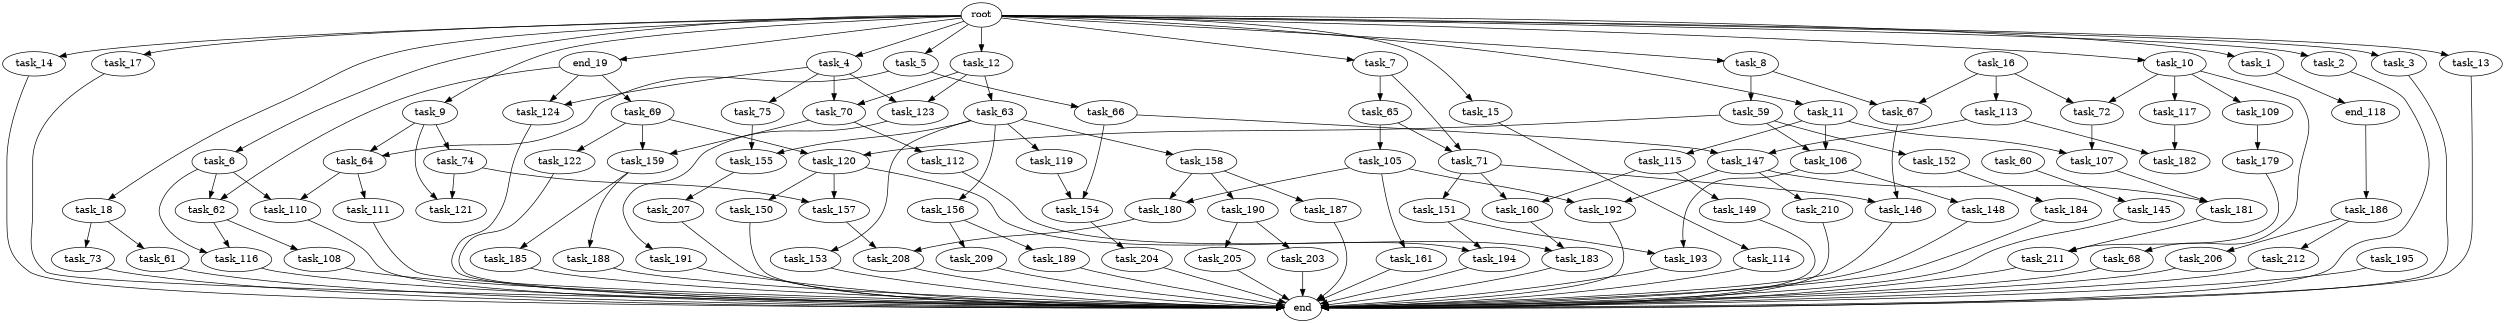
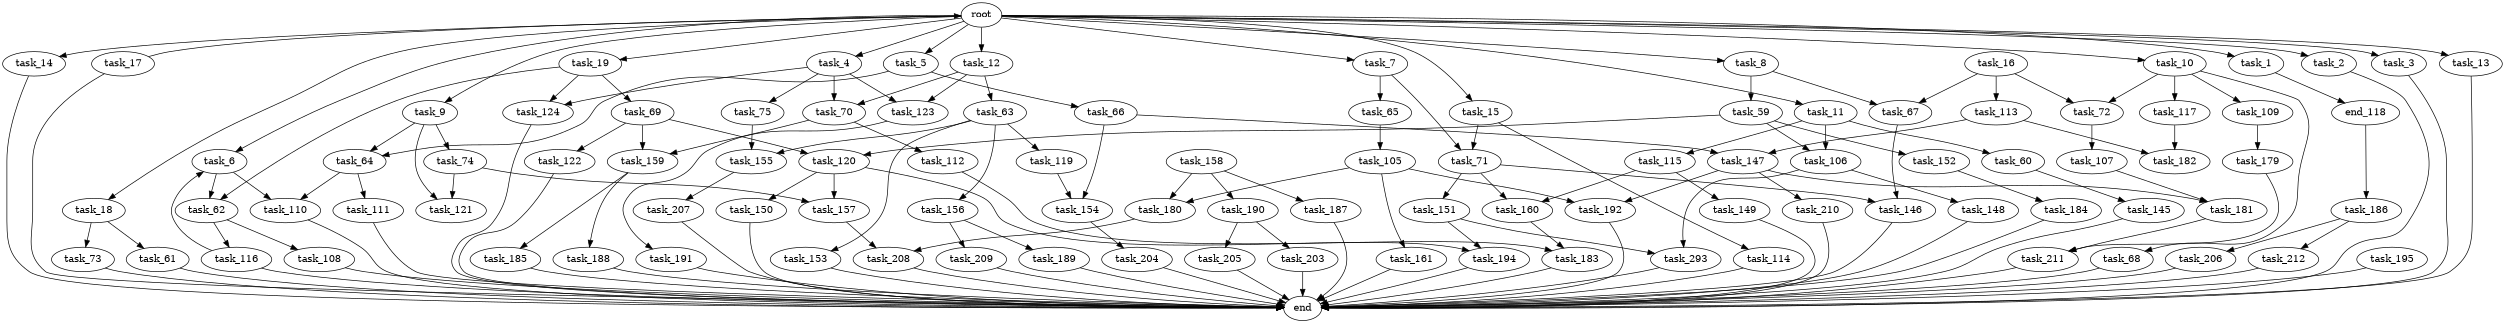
edge "root" -> "task_17": reversed
node "end_19": label "end_19" -> "task_19"
edge "task_65" -> "task_71": now "task_15" -> "task_71"
edge "task_11" -> "task_107": now "task_11" -> "task_60"
edge "task_63" -> "task_158": removed
edge "task_6" -> "task_116": reversed
node "task_193": label "task_193" -> "task_293"
